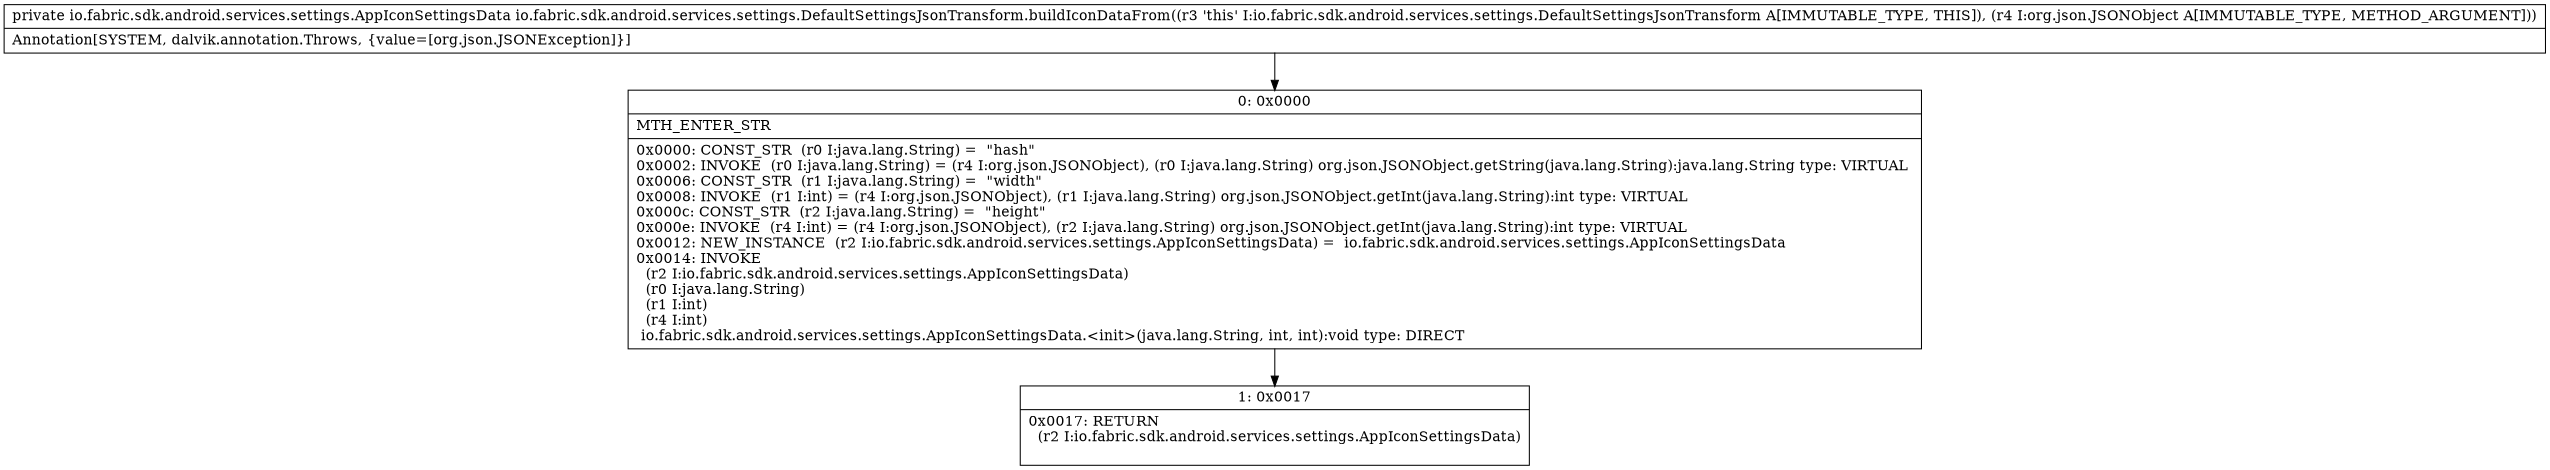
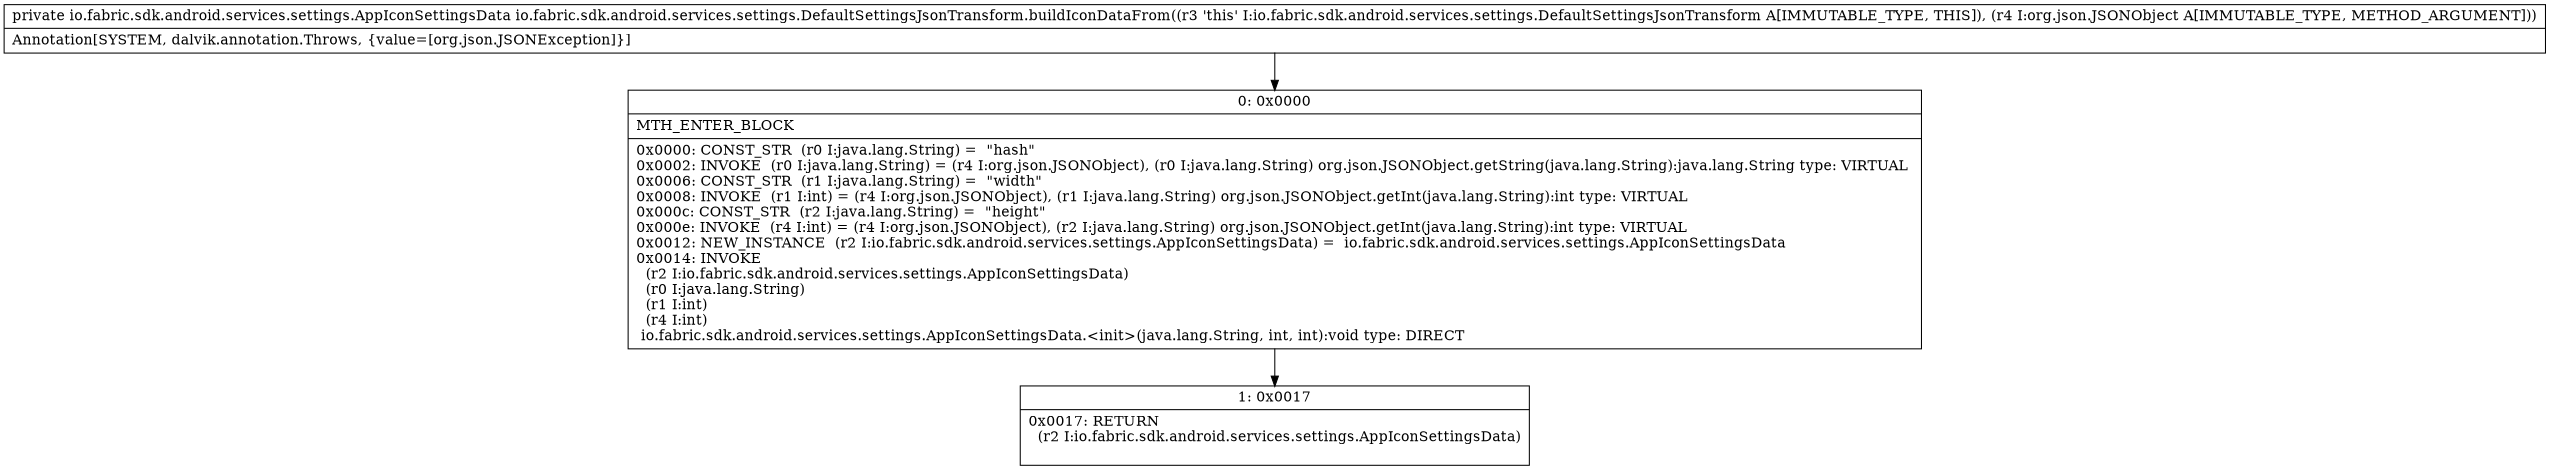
node "0: 0x0000": text "MTH_ENTER_STR" -> "MTH_ENTER_BLOCK"
